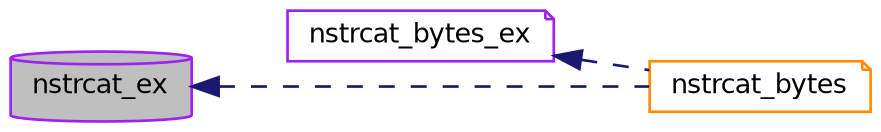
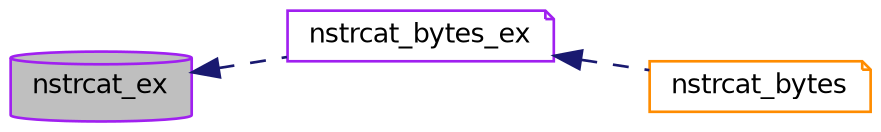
edge "nstrcat_bytes" -> "nstrcat_ex": now "nstrcat_bytes_ex" -> "nstrcat_ex"
